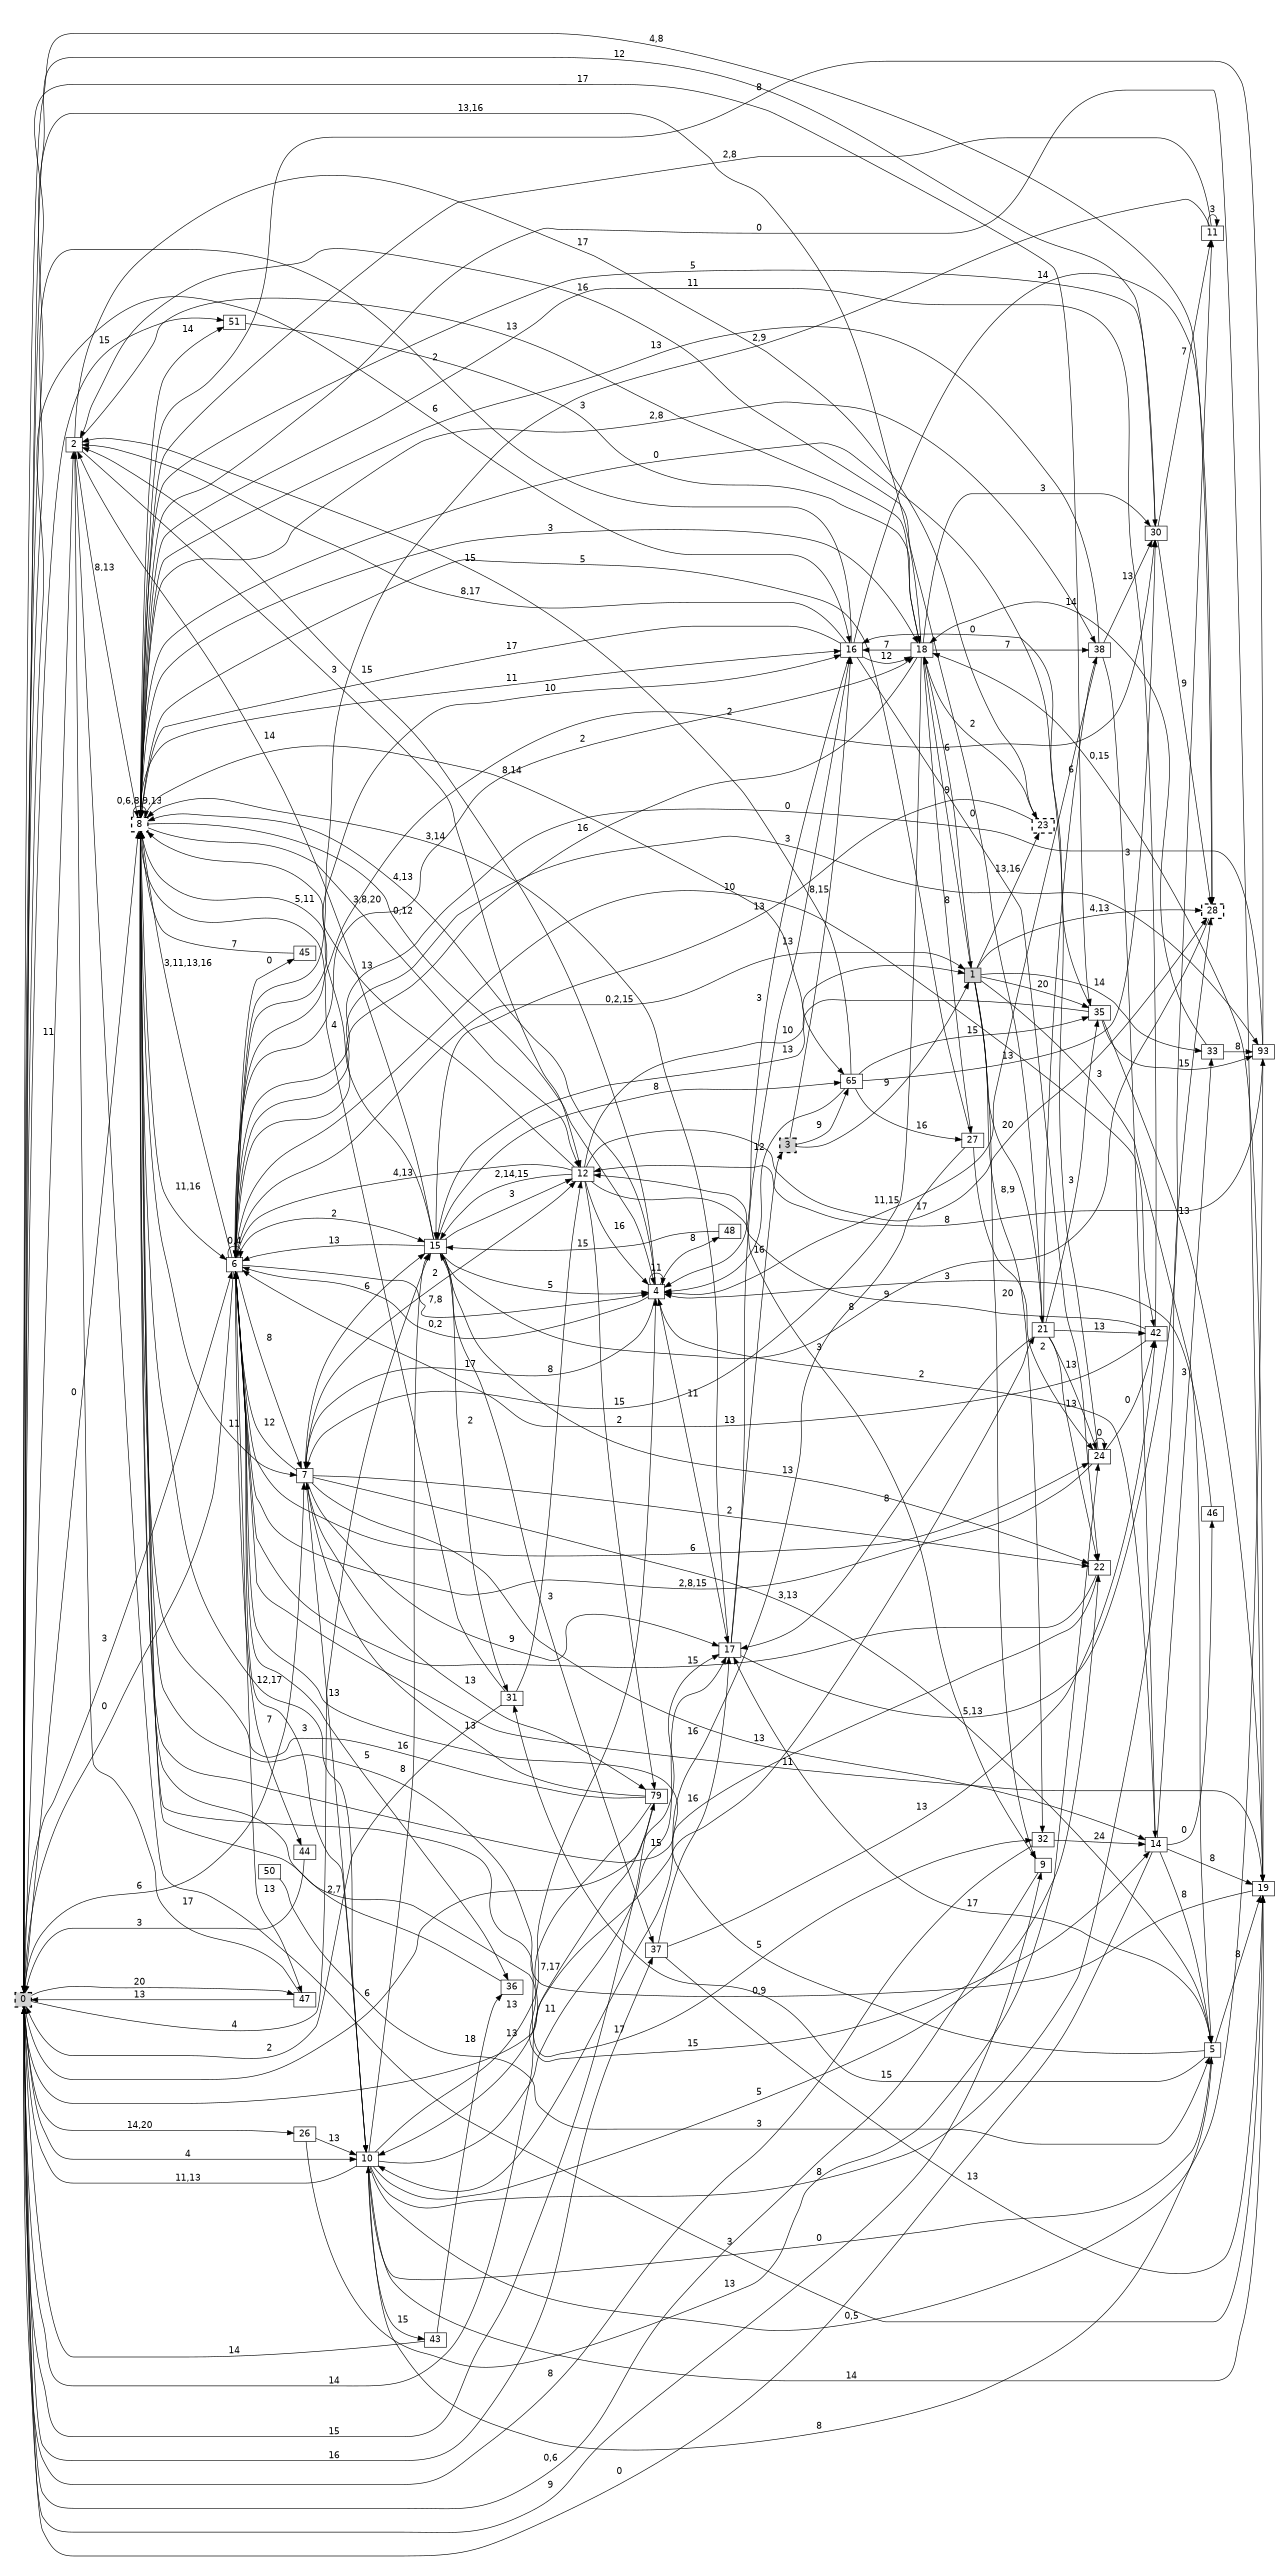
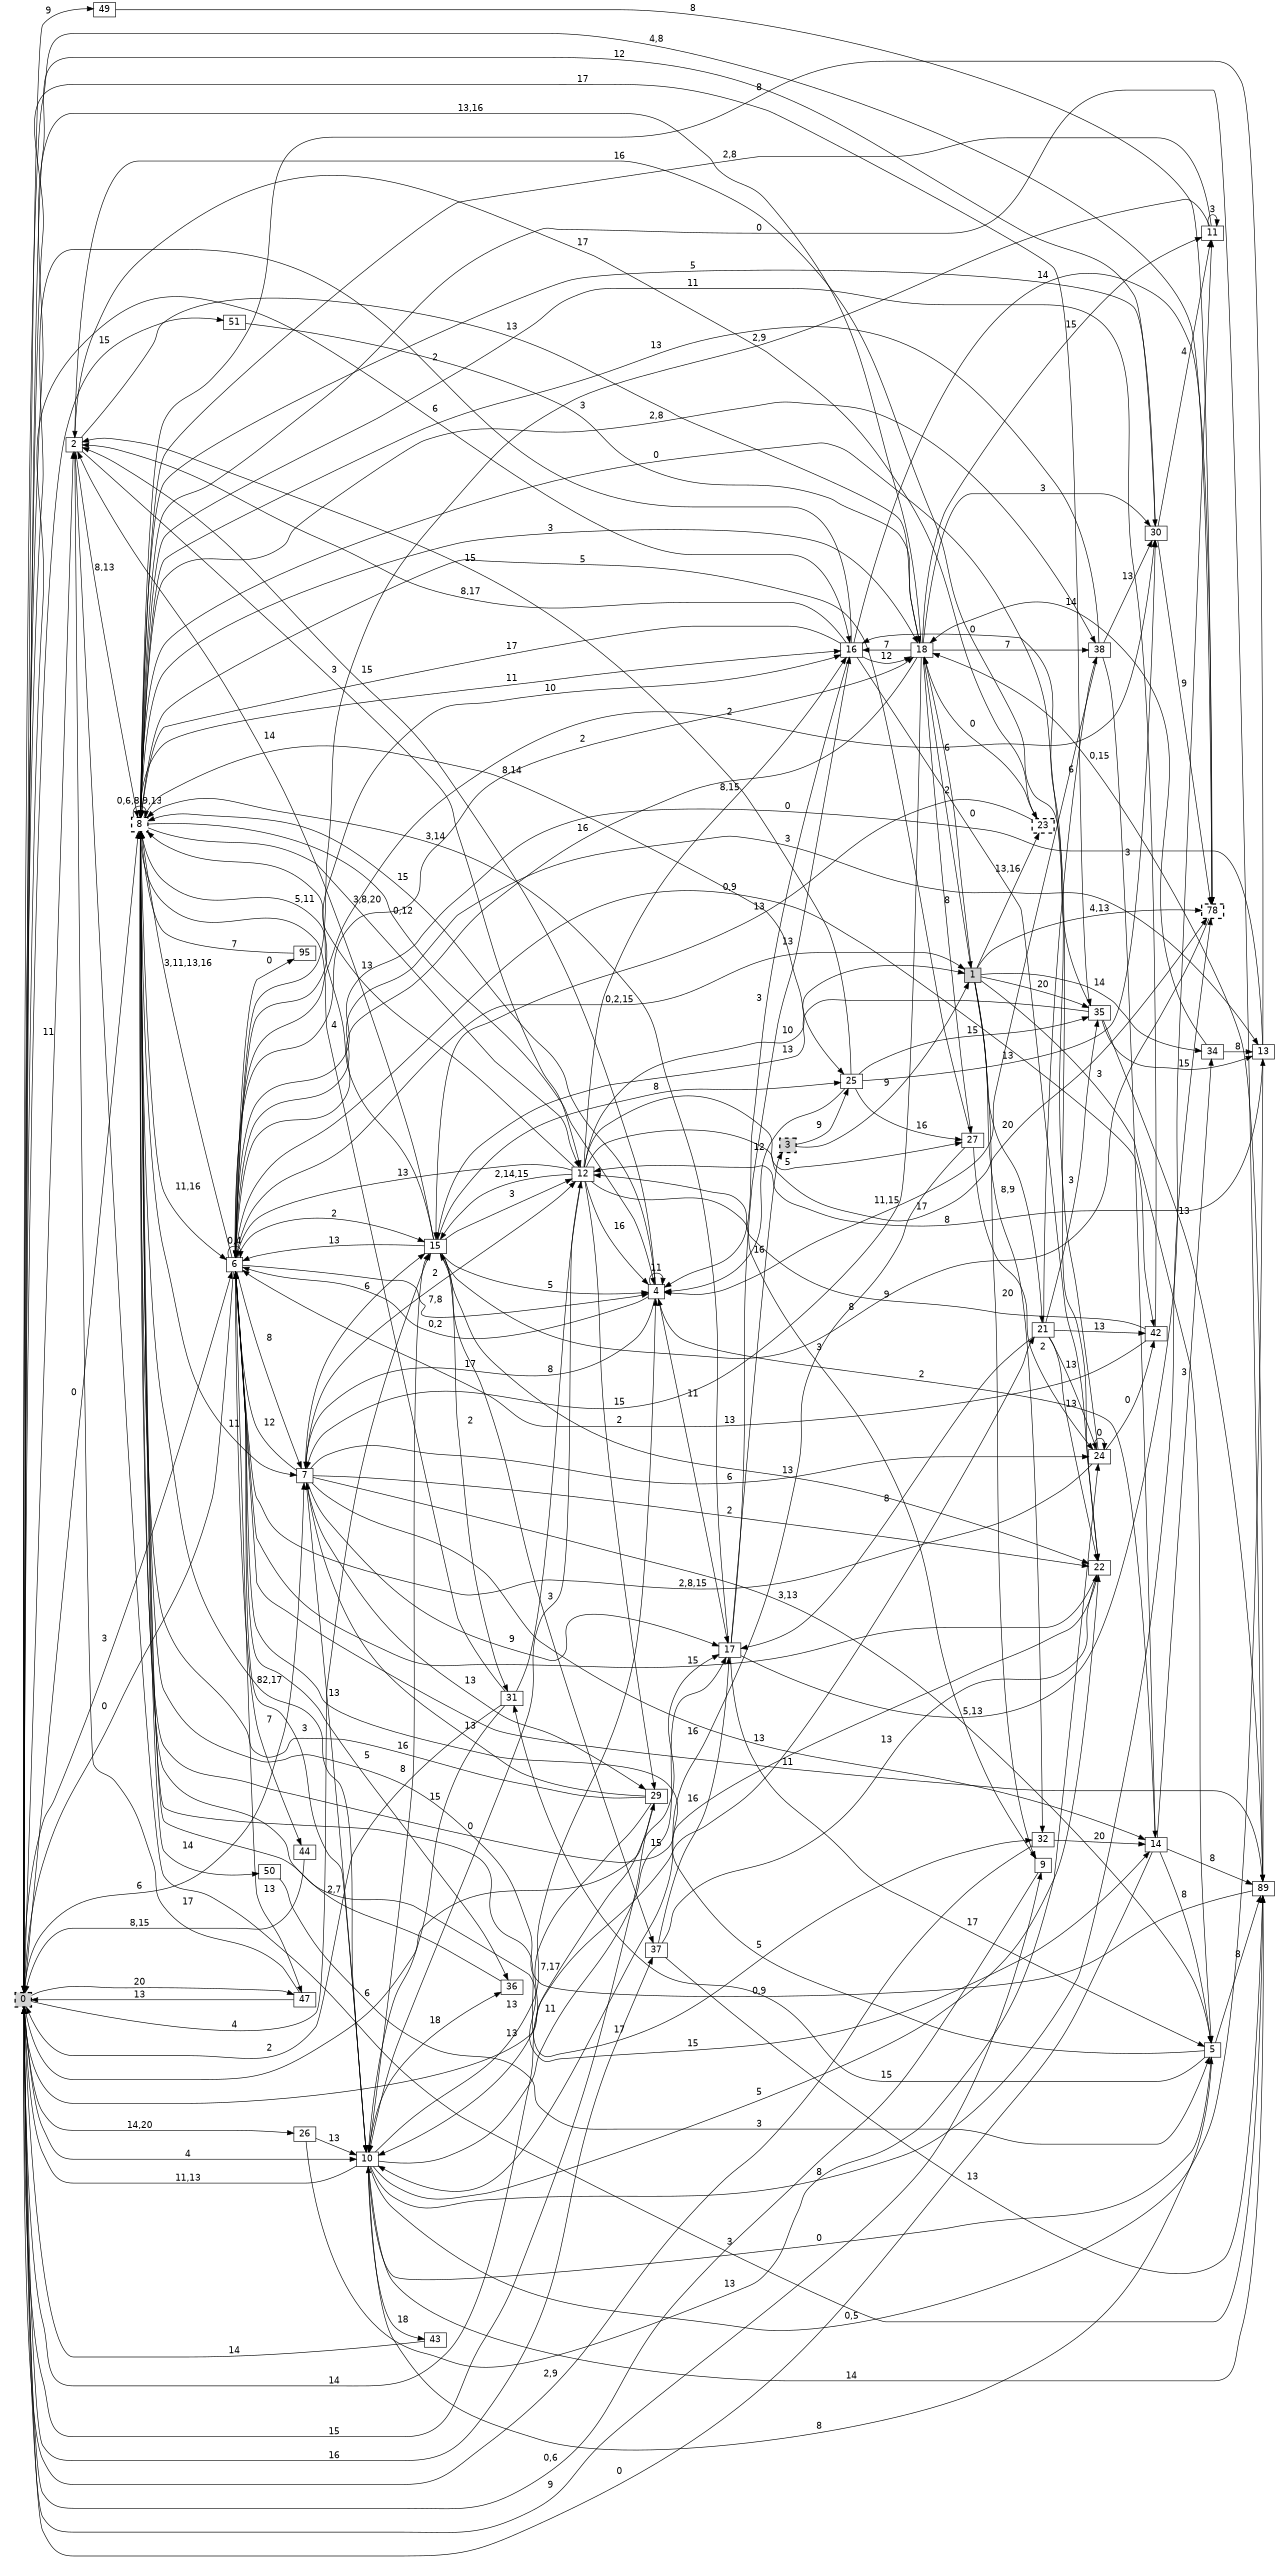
node "49": added
edge "30" -> "11": label "7" -> "4"
edge "18" -> "11": added, label "15"
edge "21" -> "2": now "22" -> "2"
edge "8" -> "51": now "8" -> "50"
edge "23" -> "18": label "2" -> "0"
edge "18" -> "1": label "9" -> "2"
edge "4" -> "8": label "4,13" -> "15"
edge "6" -> "42": label "10" -> "0,9"
edge "3" -> "16": now "12" -> "16"
node "28": label "28" -> "78"
node "45": label "45" -> "95"
node "33": label "33" -> "34"
node "93": label "93" -> "13"
node "65": label "65" -> "25"
edge "12" -> "27": added, label "5"
edge "12" -> "6": label "4,13" -> "13"
node "48": removed
node "46": removed
edge "6" -> "24": now "7" -> "24"
edge "12" -> "10": added, label "0"
edge "8" -> "10": label "12,17" -> "82,17"
edge "37" -> "42": now "37" -> "22"
node "79": label "79" -> "29"
edge "32" -> "14": label "24" -> "20"
node "19": label "19" -> "89"
edge "5" -> "17": reversed
edge "31" -> "10": added, label "15"
edge "44" -> "0": label "3" -> "8,15"
edge "43" -> "36": now "10" -> "36"
edge "10" -> "43": label "15" -> "18"
edge "32" -> "0": label "8" -> "2,9"
